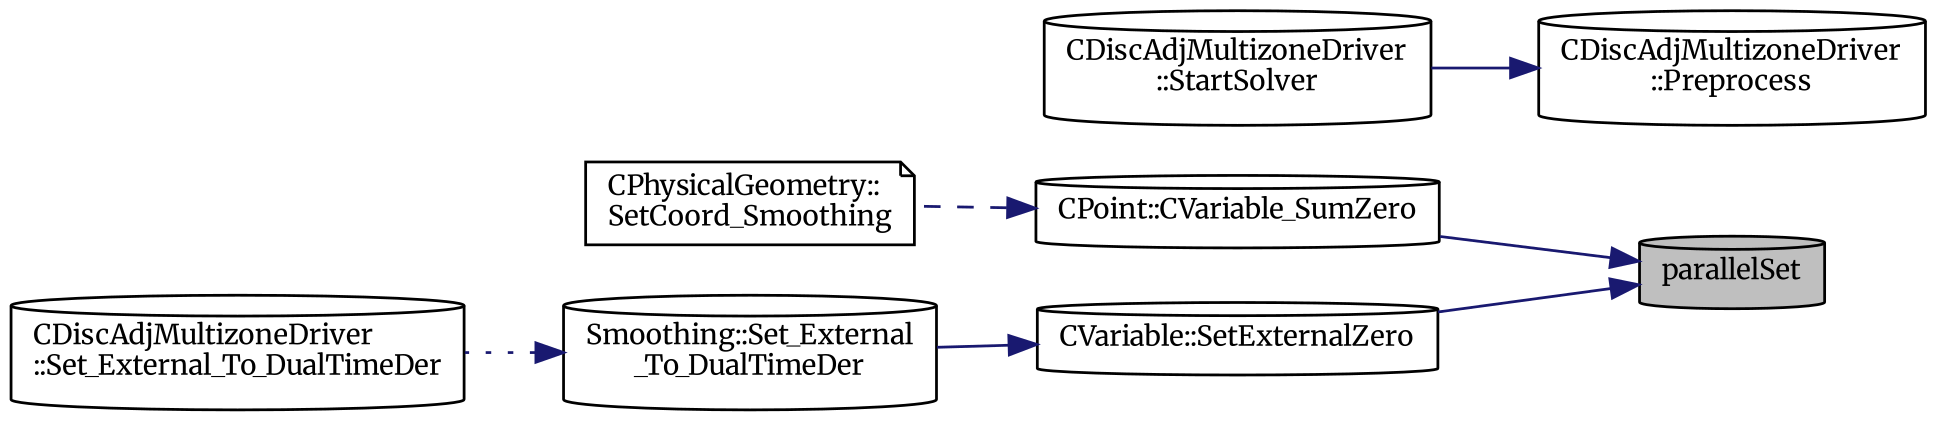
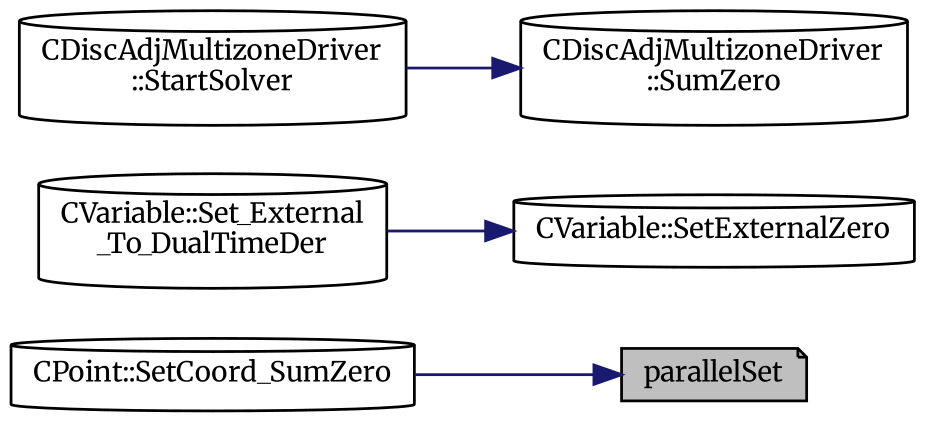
node "CDiscAdjMultizoneDriver ::Preprocess": label "CDiscAdjMultizoneDriver ::Preprocess" -> "CDiscAdjMultizoneDriver ::SumZero"
node "CPhysicalGeometry:: SetCoord_Smoothing": removed
node "CPoint::CVariable_SumZero": label "CPoint::CVariable_SumZero" -> "CPoint::SetCoord_SumZero"
node "parallelSet": shape cylinder -> note
edge "CVariable::SetExternalZero" -> "parallelSet": removed
node "CDiscAdjMultizoneDriver ::Set_External_To_DualTimeDer": removed
node "Smoothing::Set_External _To_DualTimeDer": label "Smoothing::Set_External _To_DualTimeDer" -> "CVariable::Set_External _To_DualTimeDer"
